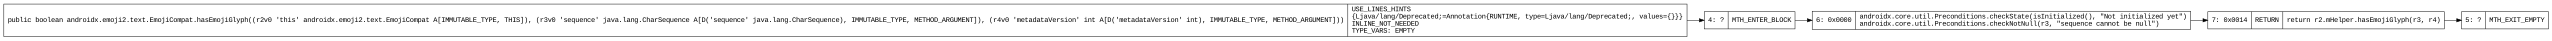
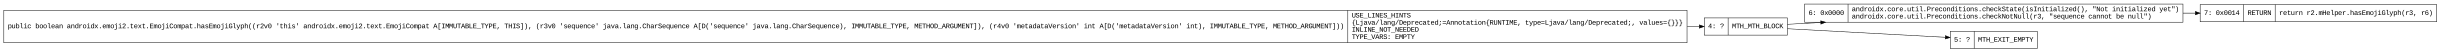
node "4: ?": text "MTH_ENTER_BLOCK" -> "MTH_MTH_BLOCK"
node "7: 0x0014": text "return r2.mHelper.hasEmojiGlyph(r3, r4)" -> "return r2.mHelper.hasEmojiGlyph(r3, r6)"
edge "7: 0x0014" -> "5: ?": now "4: ?" -> "5: ?"
